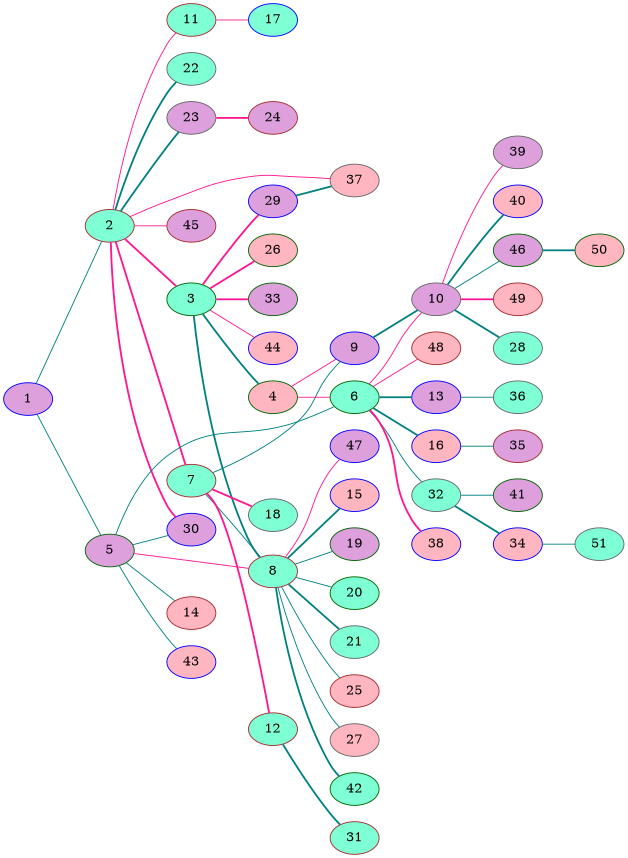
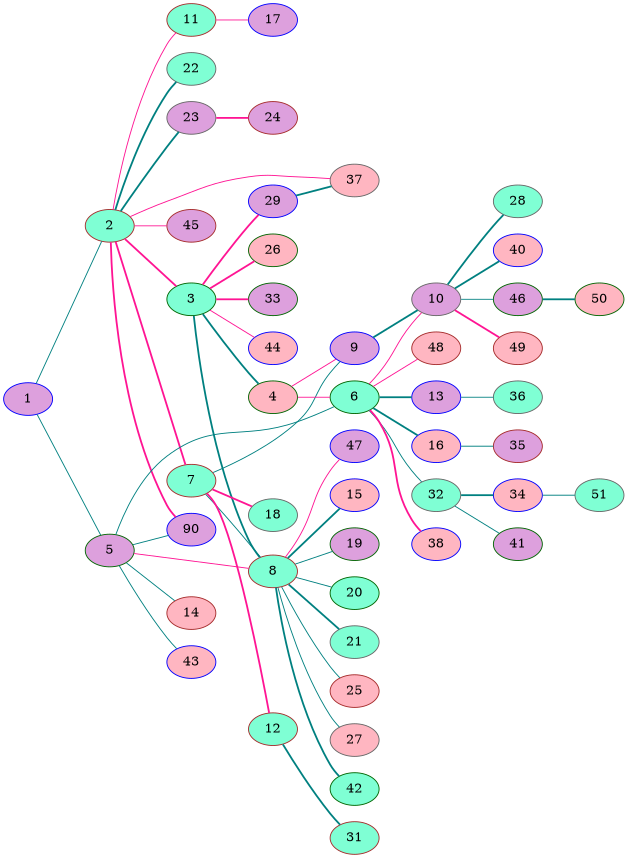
node "17": fillcolor aquamarine -> plum
node "39": removed
node "30": label "30" -> "90"
